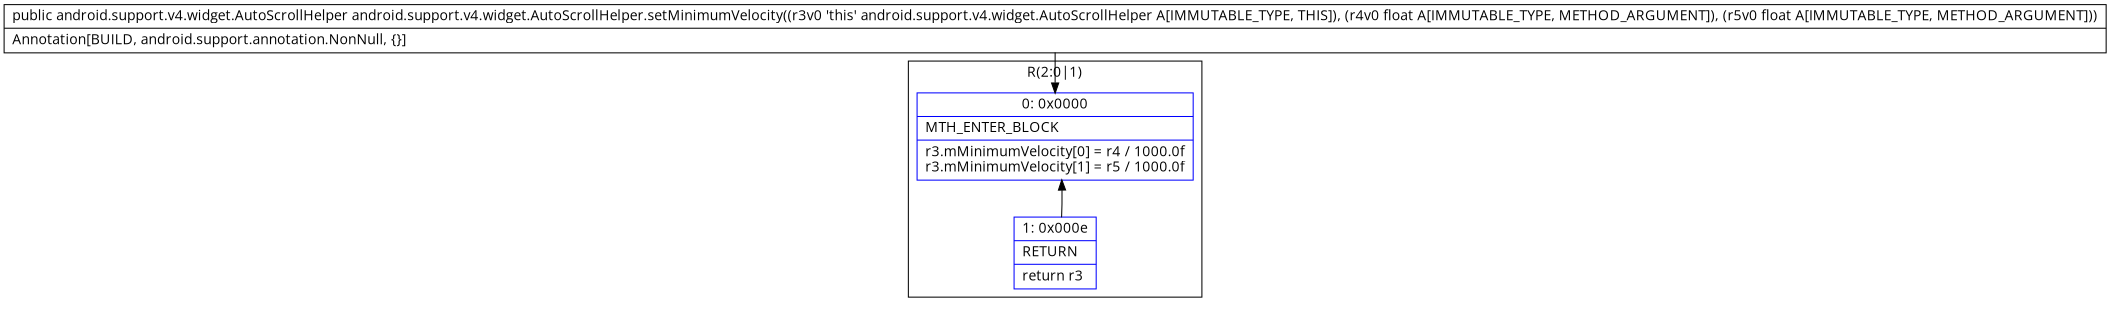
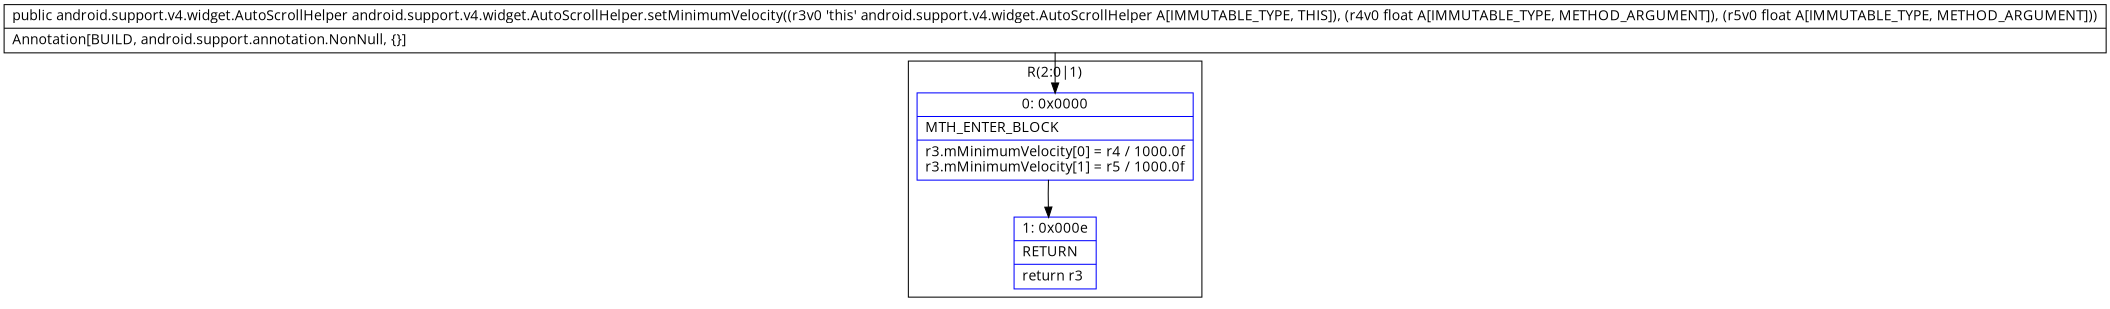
edge "1: 0x000e" -> "0: 0x0000": reversed
